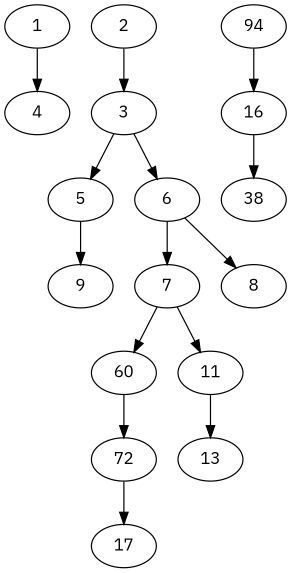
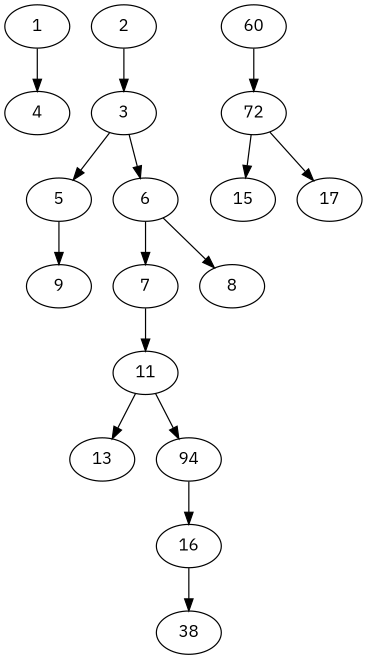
node "15": added
edge "7" -> "60": removed
edge "11" -> "94": added
